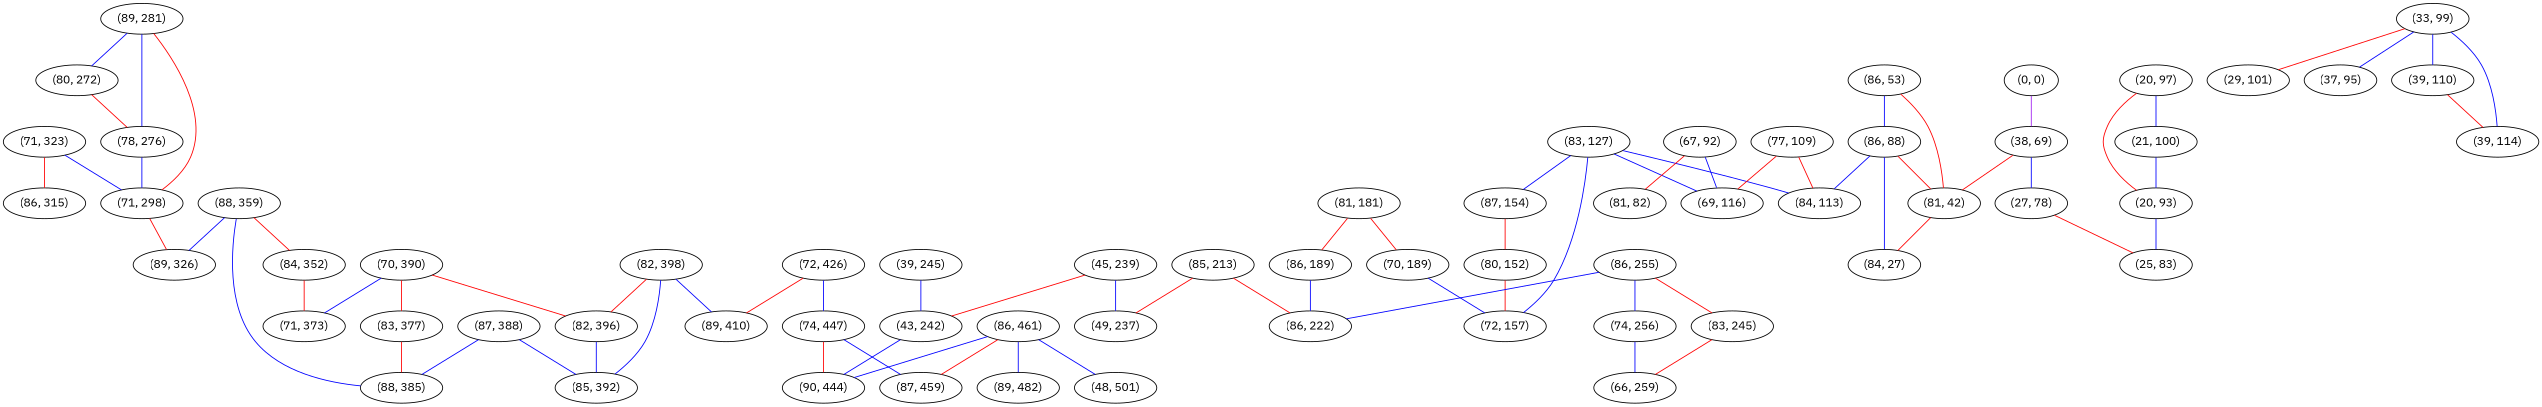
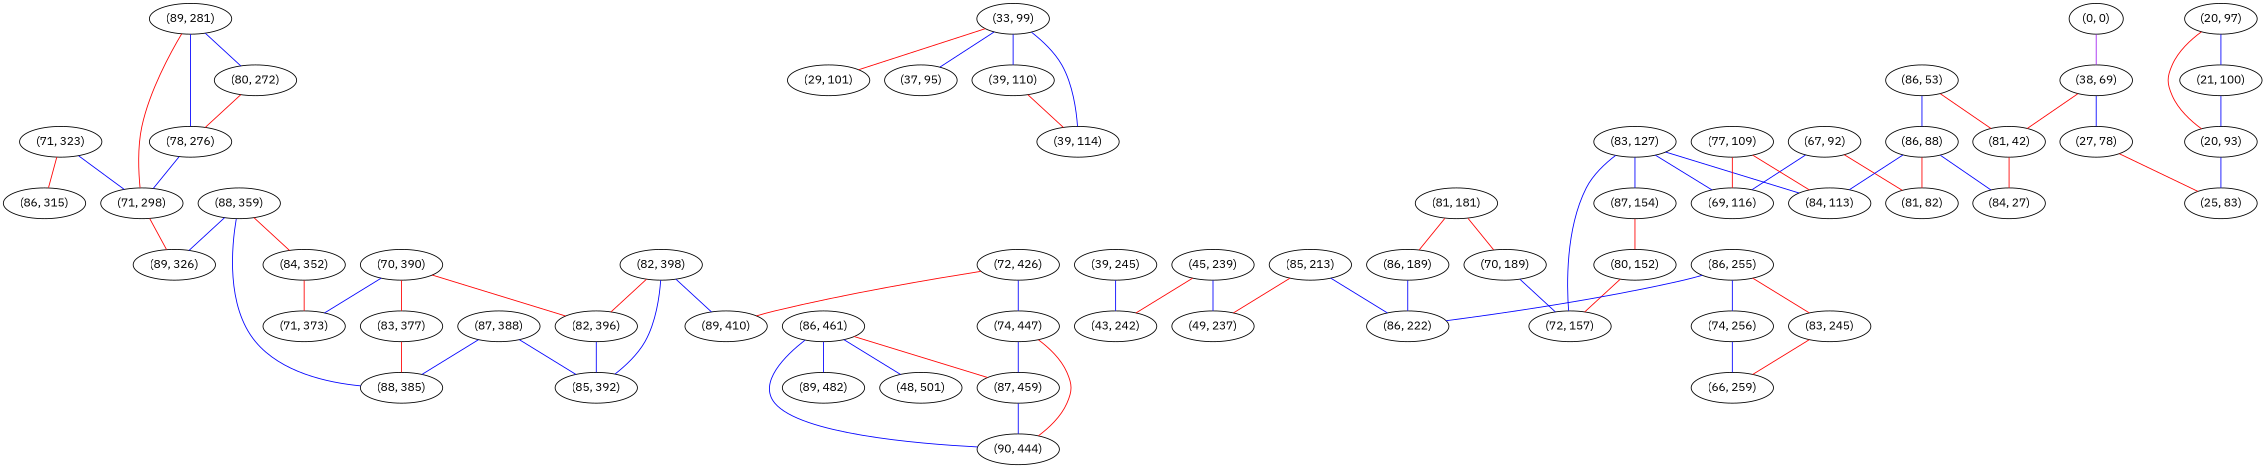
edge "(86, 88)" -- "(81, 42)": now "(86, 88)" -- "(81, 82)"
edge "(85, 213)" -- "(86, 222)": color red -> blue
edge "(43, 242)" -- "(90, 444)": now "(87, 459)" -- "(90, 444)"
